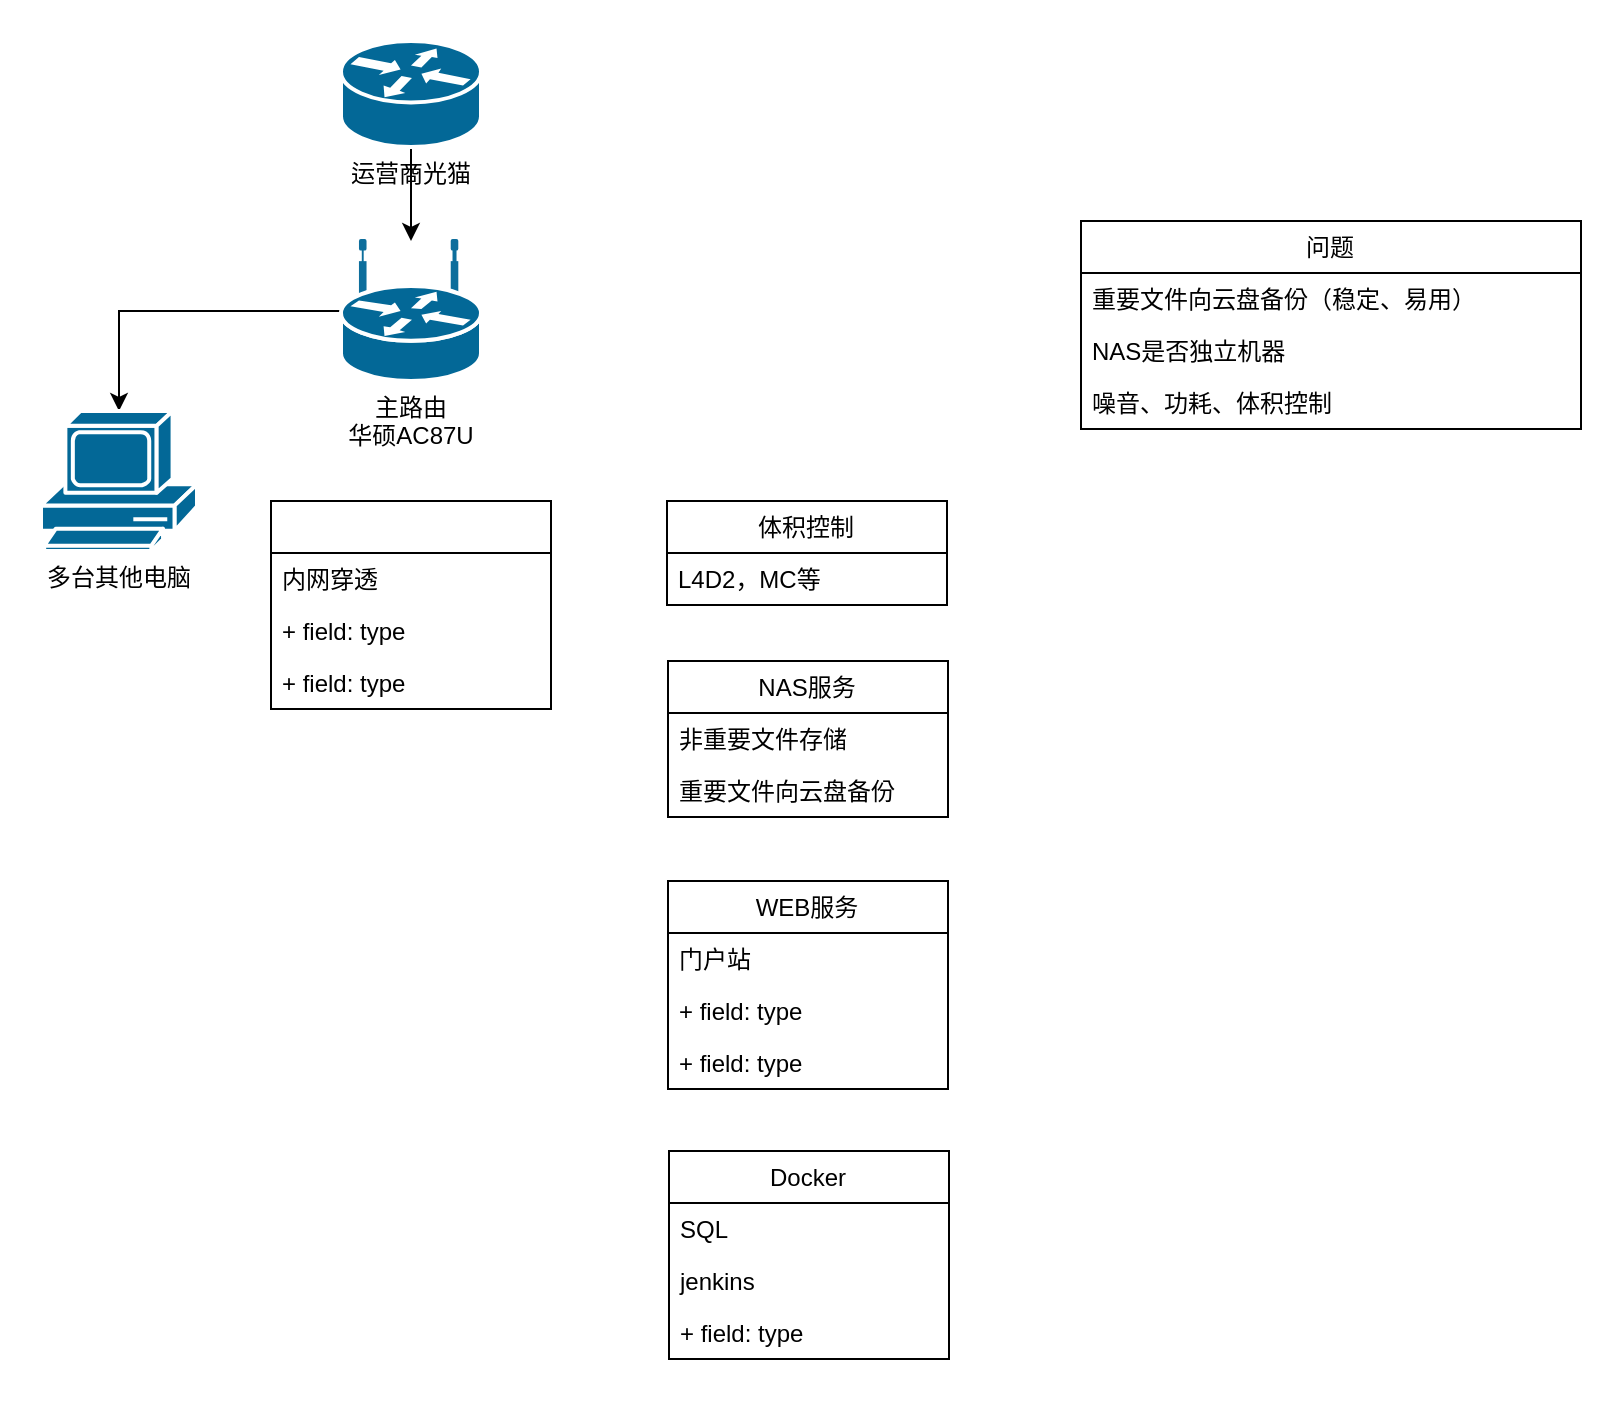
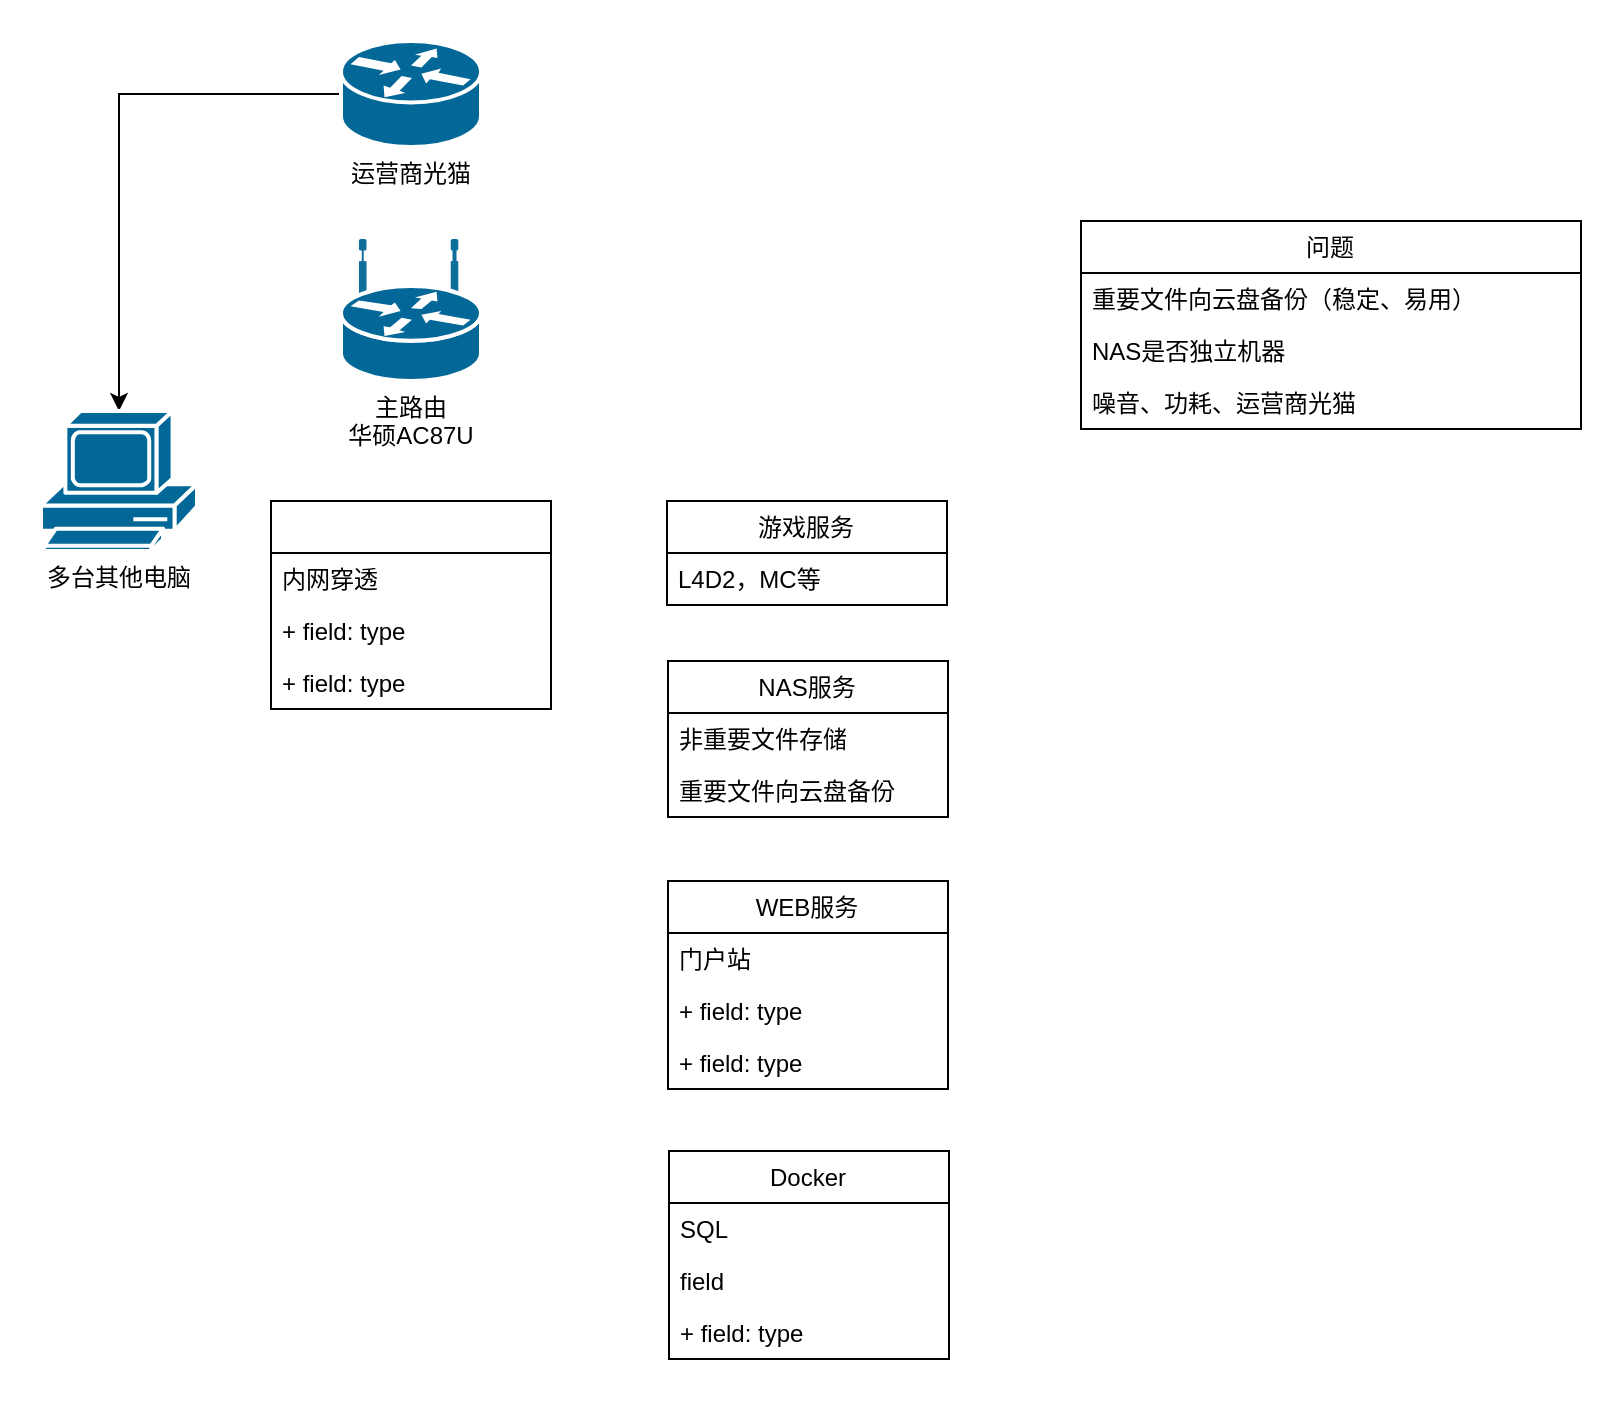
edge "运营商光猫" -> "主路由 华硕AC87U": now "运营商光猫" -> "多台其他电脑"
edge "主路由 华硕AC87U" -> "多台其他电脑": removed
node "噪音、功耗、体积控制": label "噪音、功耗、体积控制" -> "噪音、功耗、运营商光猫"
node "体积控制": label "体积控制" -> "游戏服务"
node "jenkins": label "jenkins" -> "field"
